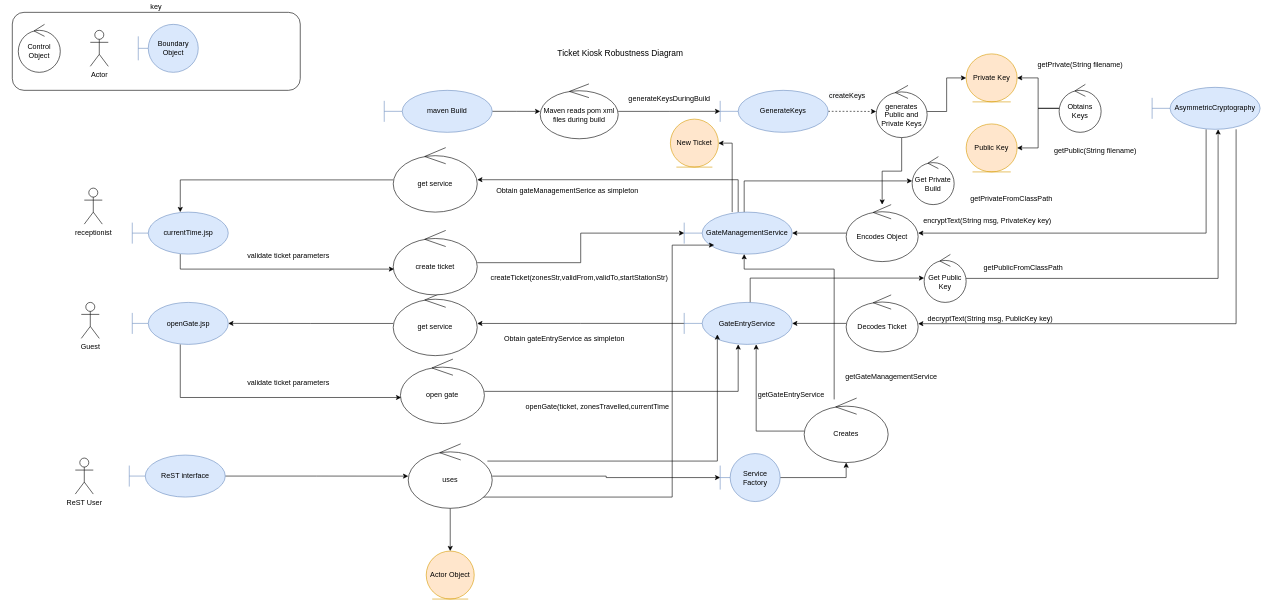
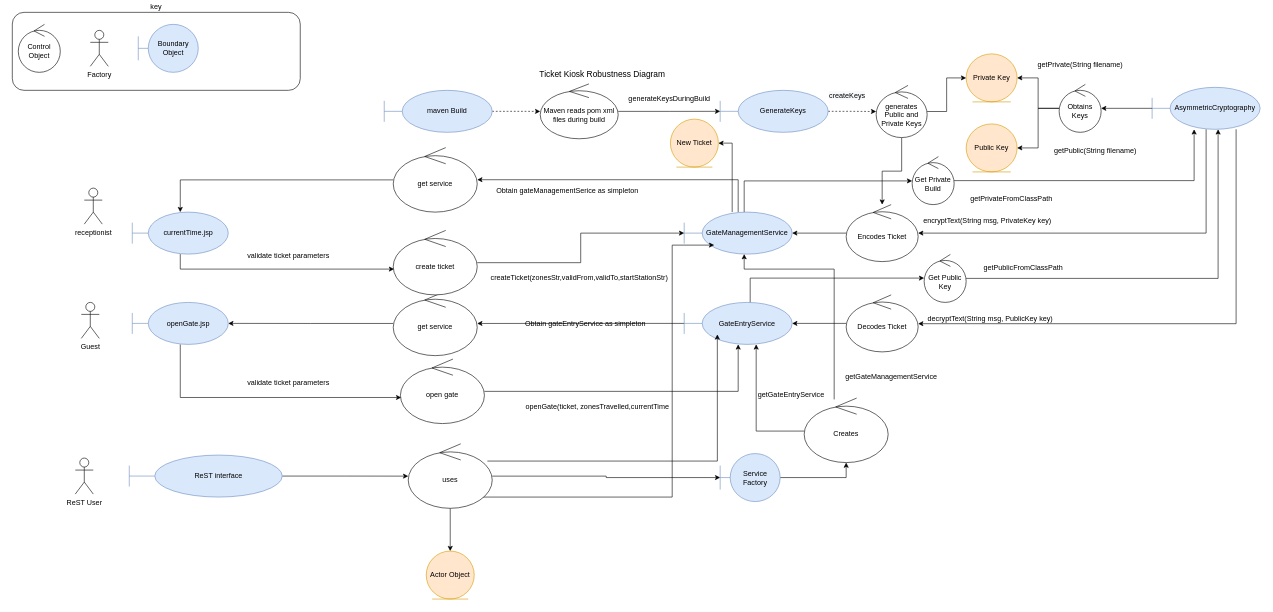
node "Ticket Kiosk Robustness Diagram": moved (614, 53) -> (596, 74)
node "Actor": label "Actor" -> "Factory"
edge "AsymmetricCryptography" -> "Obtains Keys": added
edge "maven Build" -> "Maven reads pom xml files during build": style solid -> dashed
edge "Get Private Build" -> "AsymmetricCryptography": added
node "Encodes Object": label "Encodes Object" -> "Encodes Ticket"
node "Obtain gateEntryService as simpleton": moved (564, 338) -> (585, 323)
node "ReST interface": size 96x42 -> 153x42
